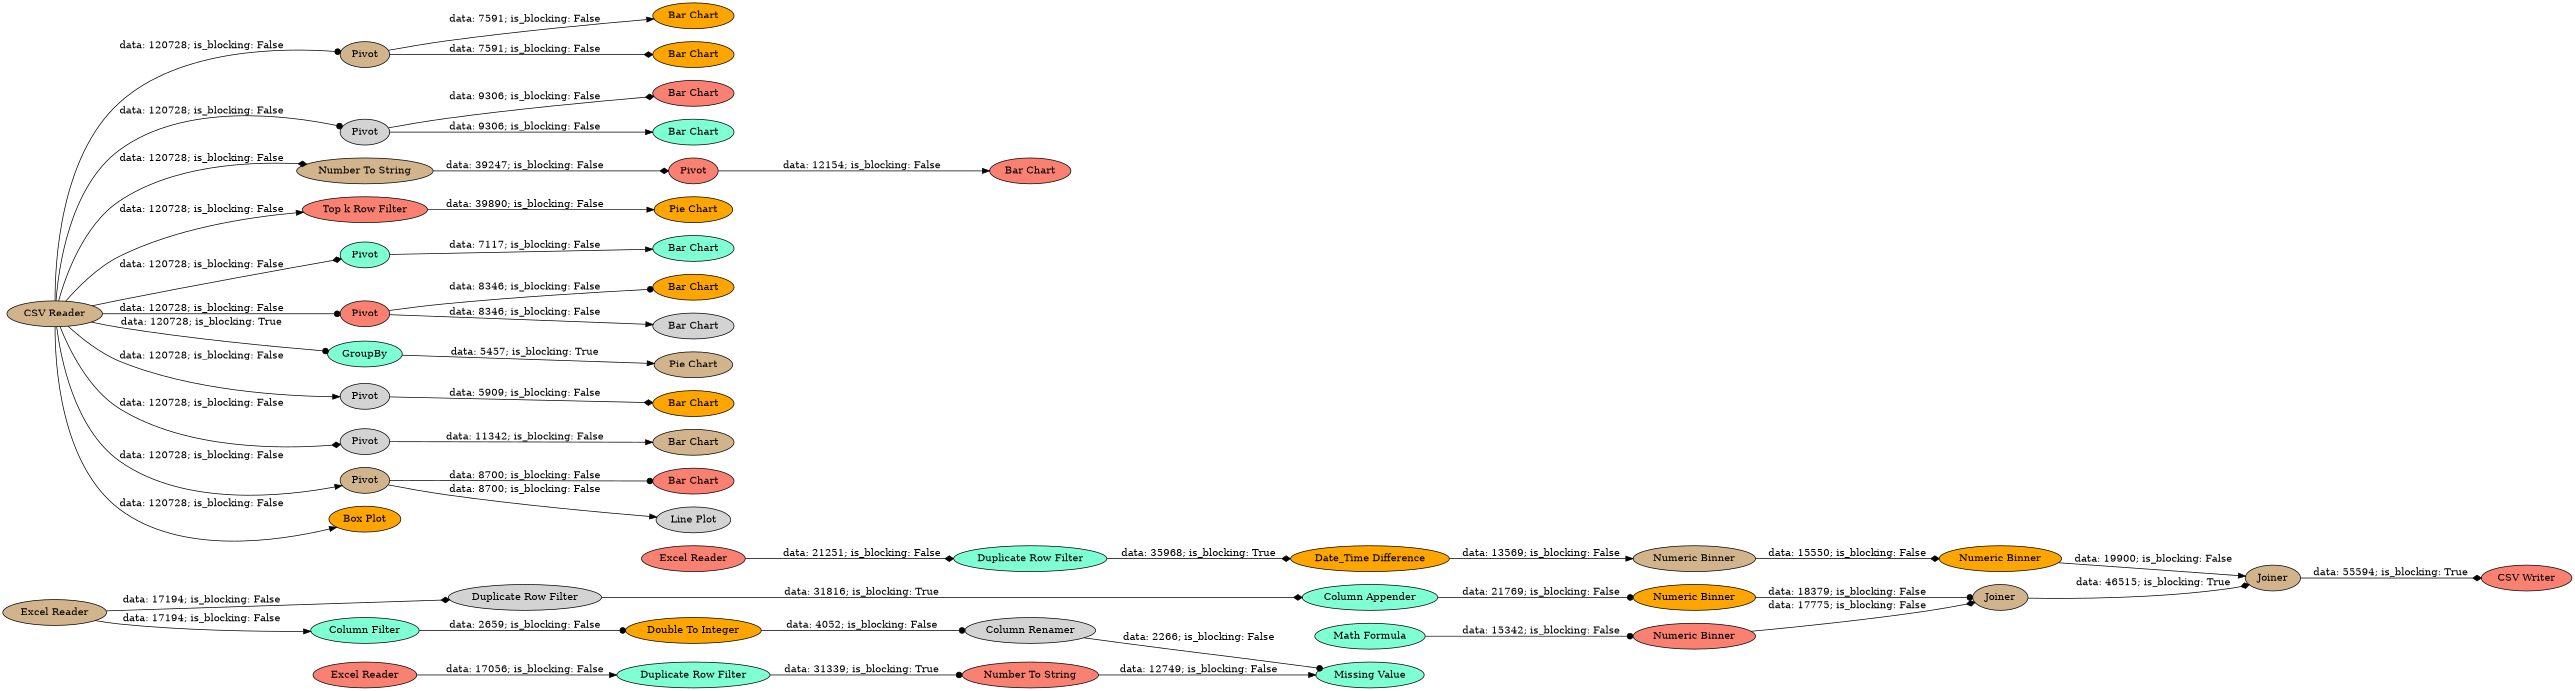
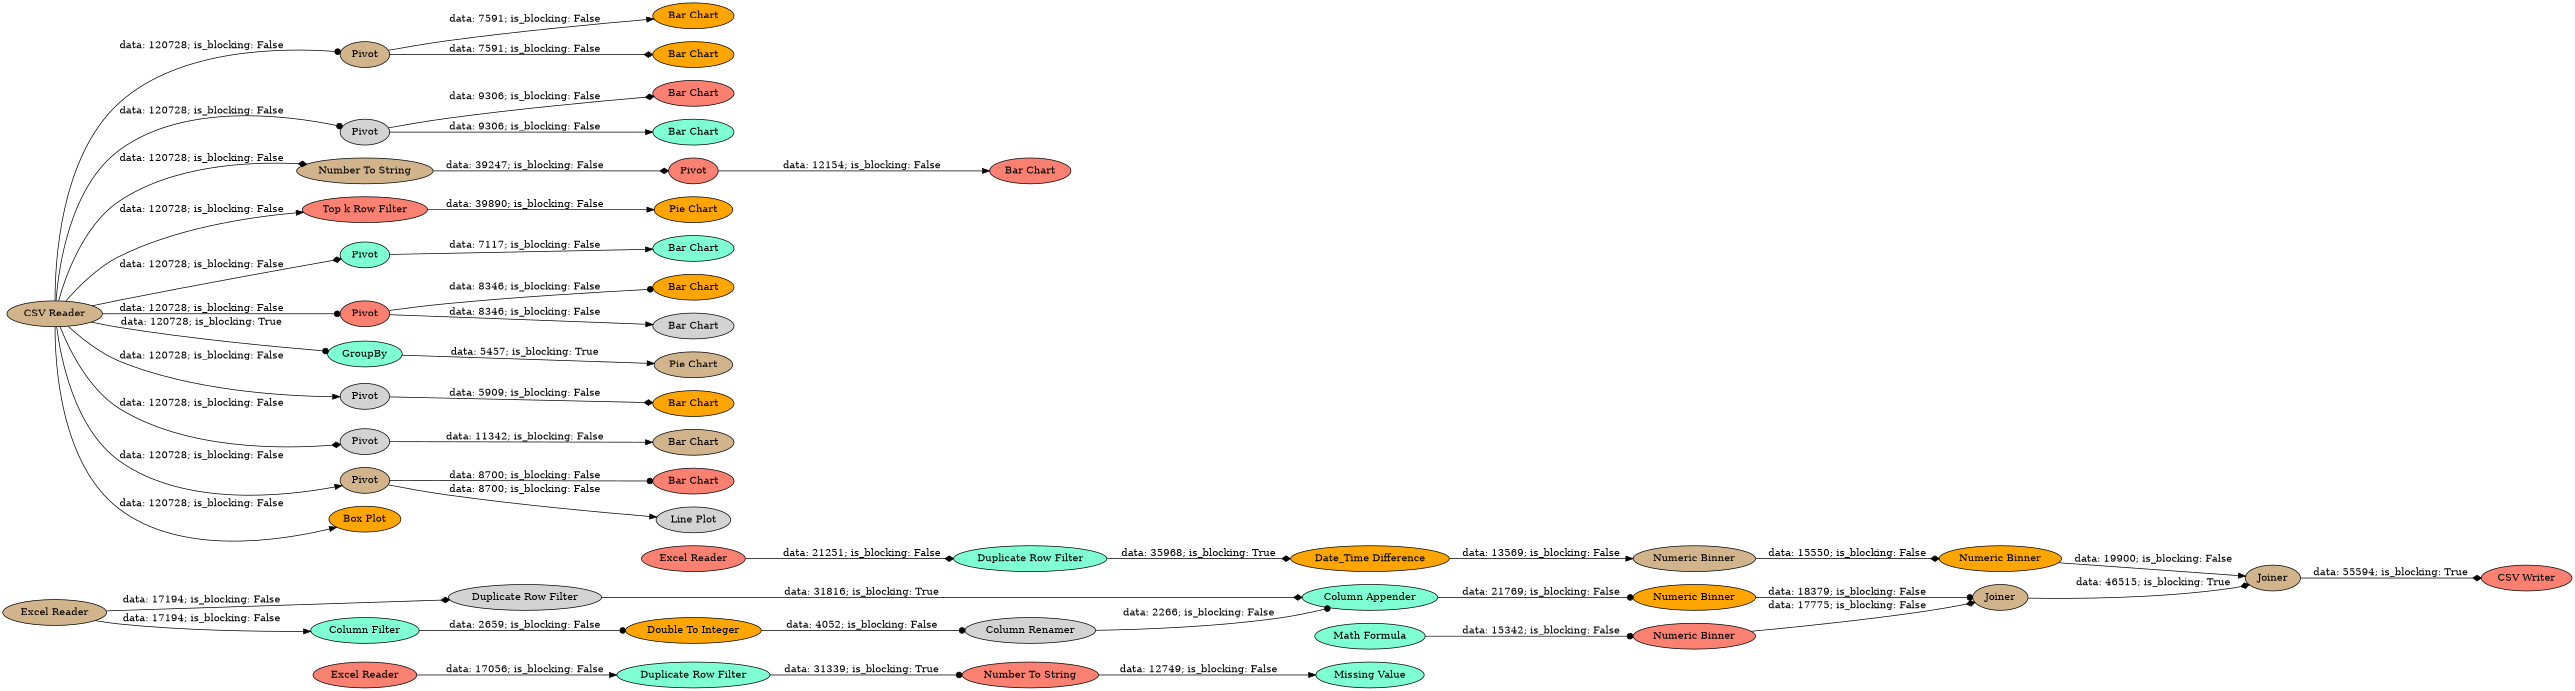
edge "Column Renamer" -> "Missing Value": now "Column Renamer" -> "Column Appender"
